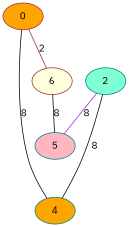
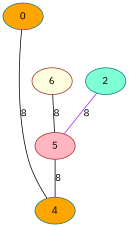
node "0": color brown -> teal
edge "0" -- "6": removed, label "2"
node "5": color teal -> brown
edge "2" -- "4": now "5" -- "4"
